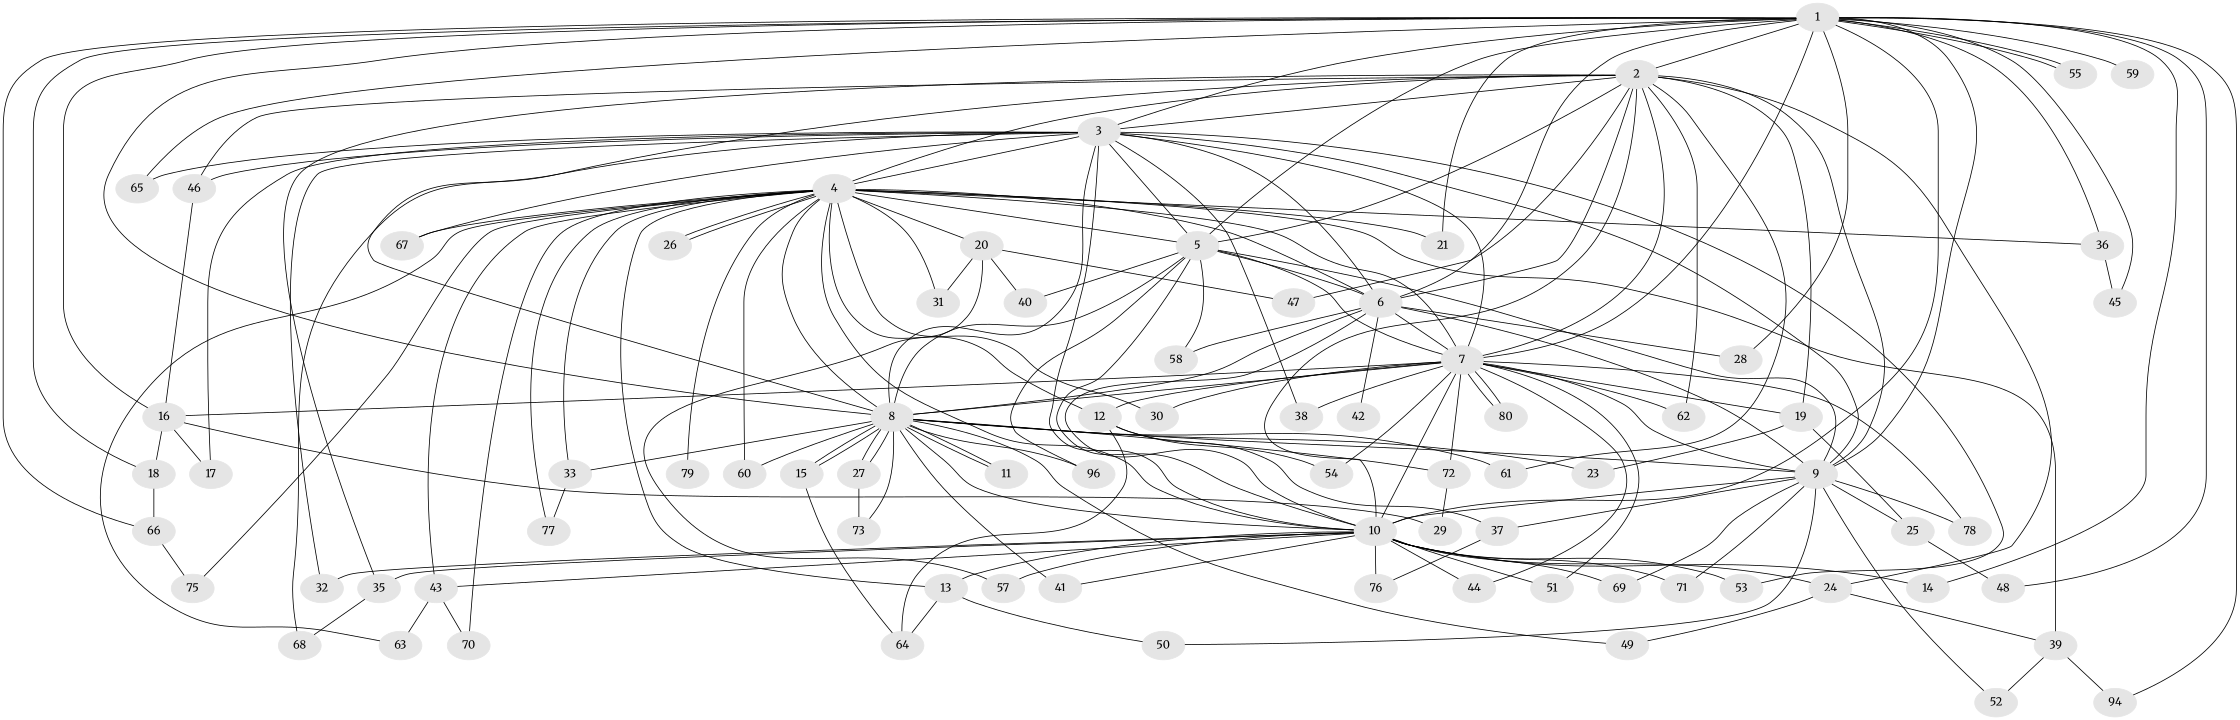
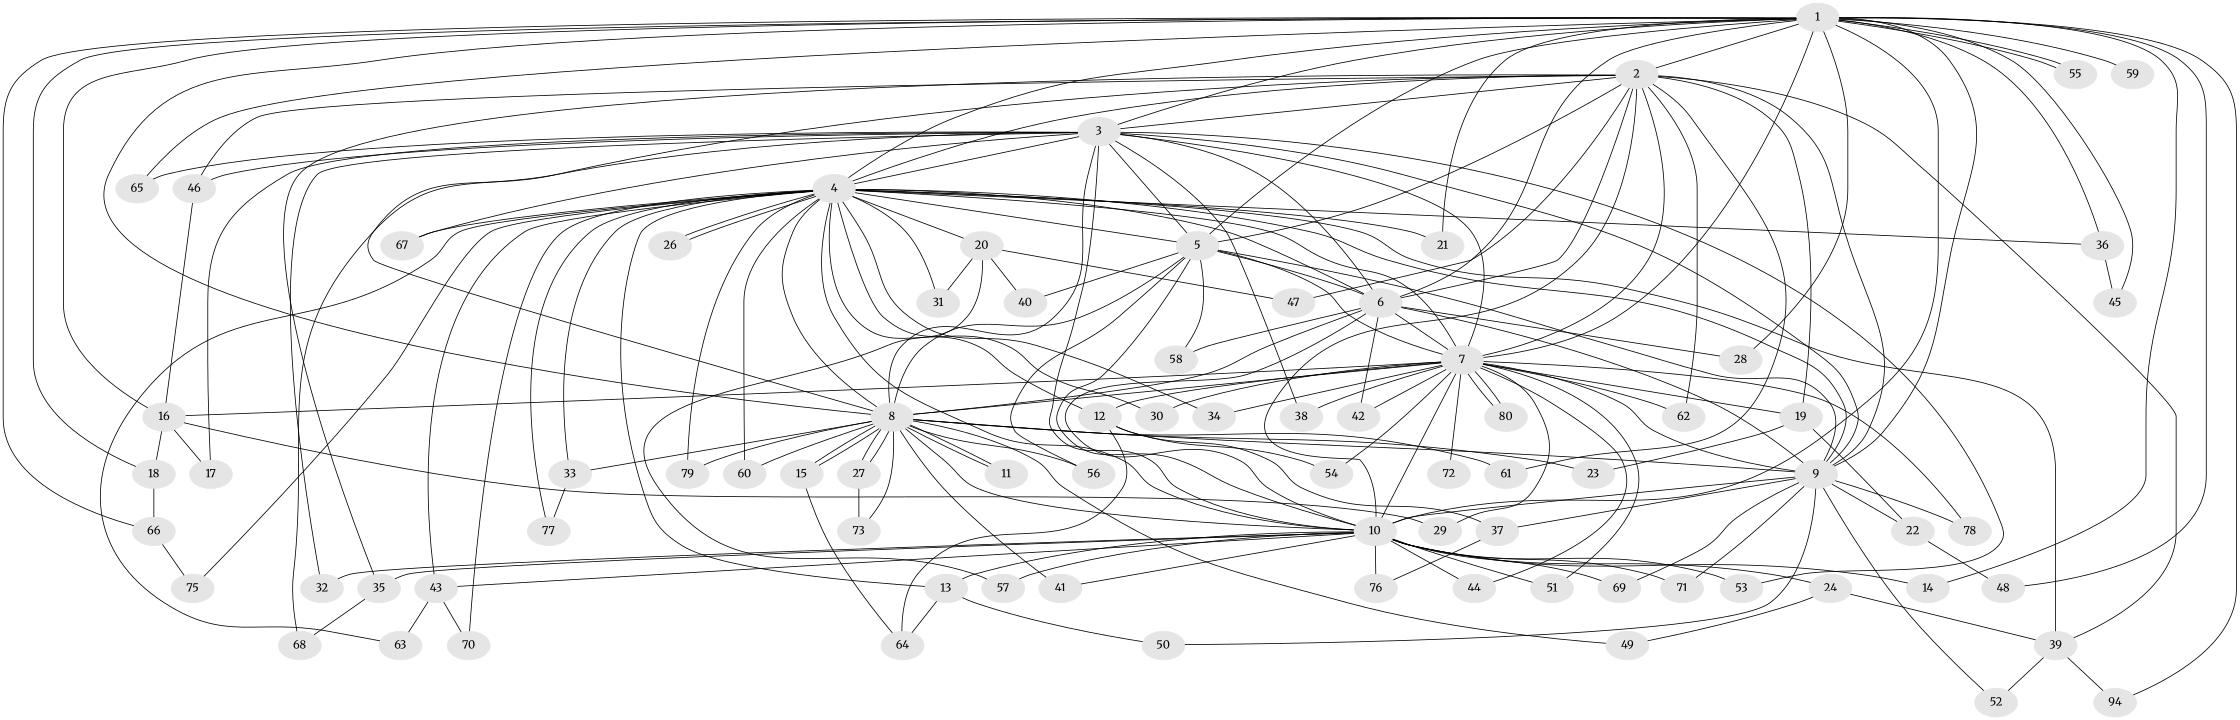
edge "1" -- "4": added
edge "4" -- "9": added
edge "2" -- "24": now "2" -- "39"
edge "7" -- "42": added
node "34": added
edge "8" -- "72": now "8" -- "79"
node "96": label "96" -> "56"
edge "72" -- "29": now "7" -- "29"
node "25": label "25" -> "22"
